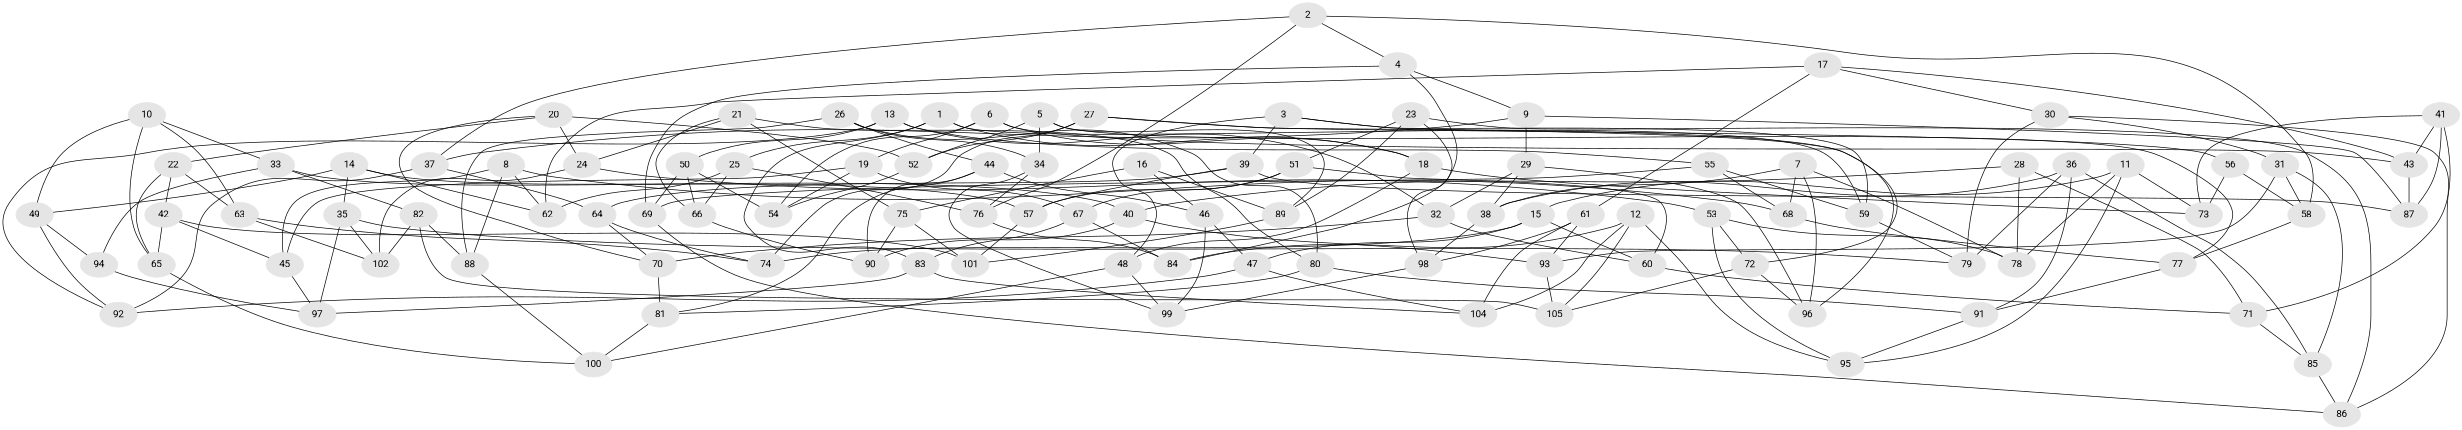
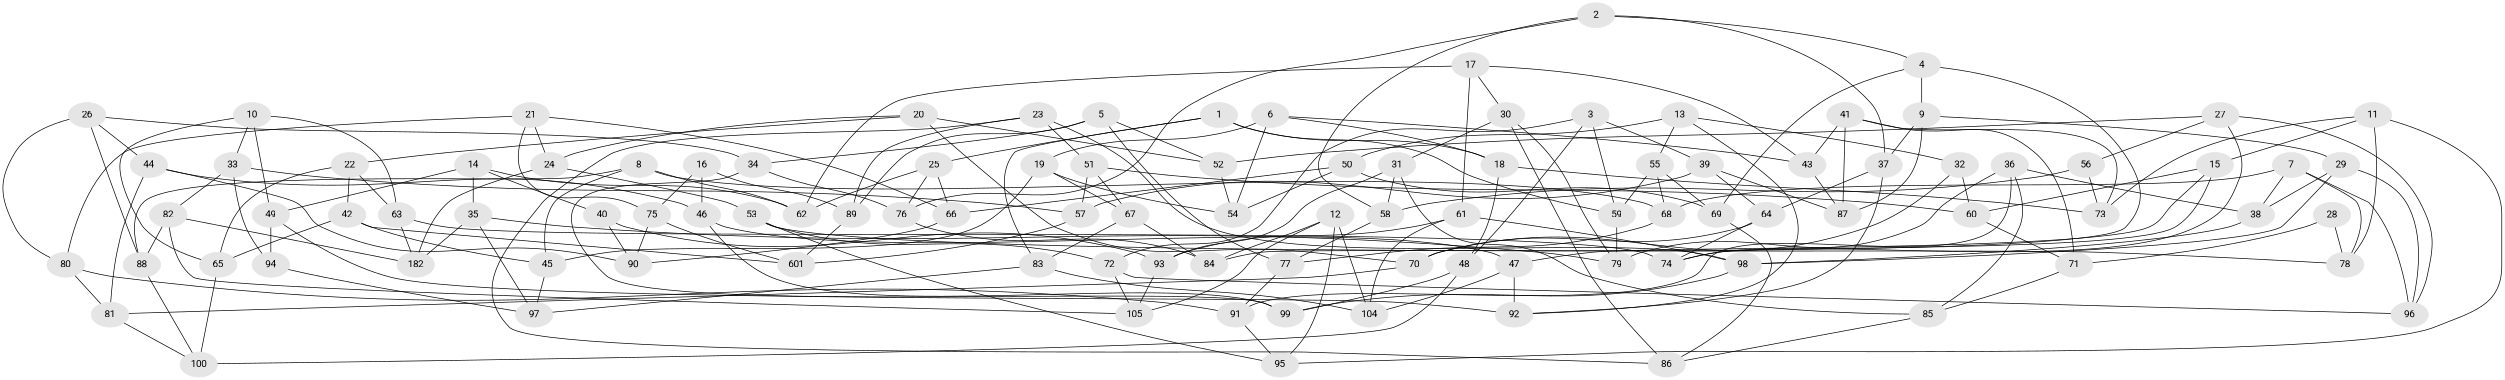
edge "28" -- "40": removed
edge "29" -- "32": now "29" -- "98"
node "102": label "102" -> "182"
node "101": label "101" -> "601"
